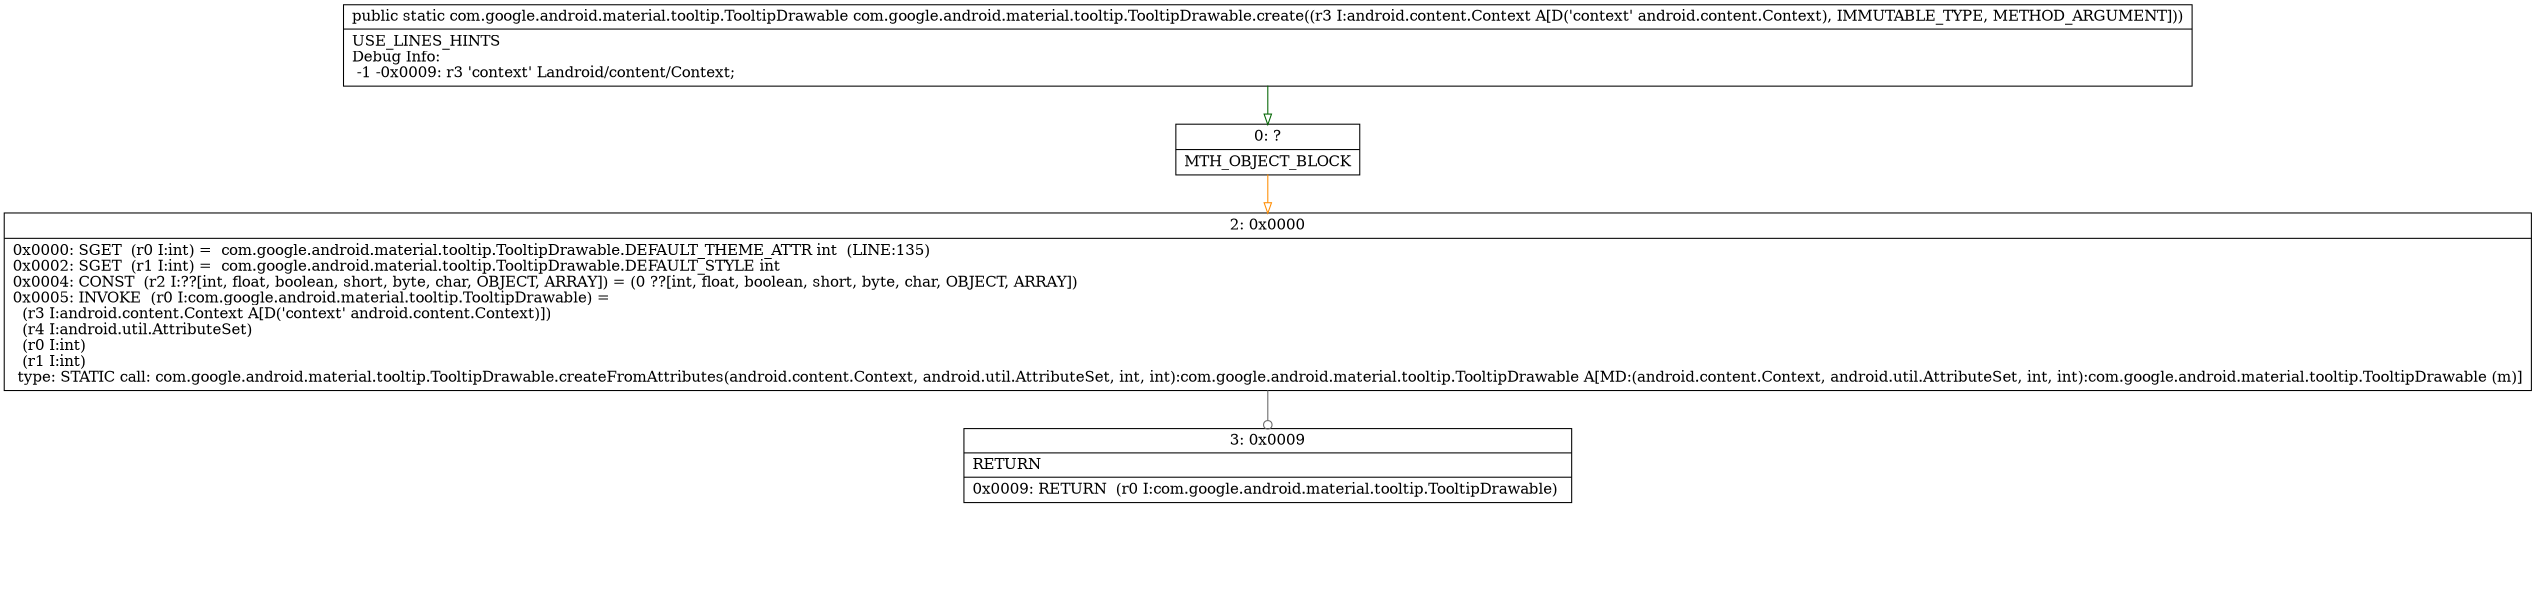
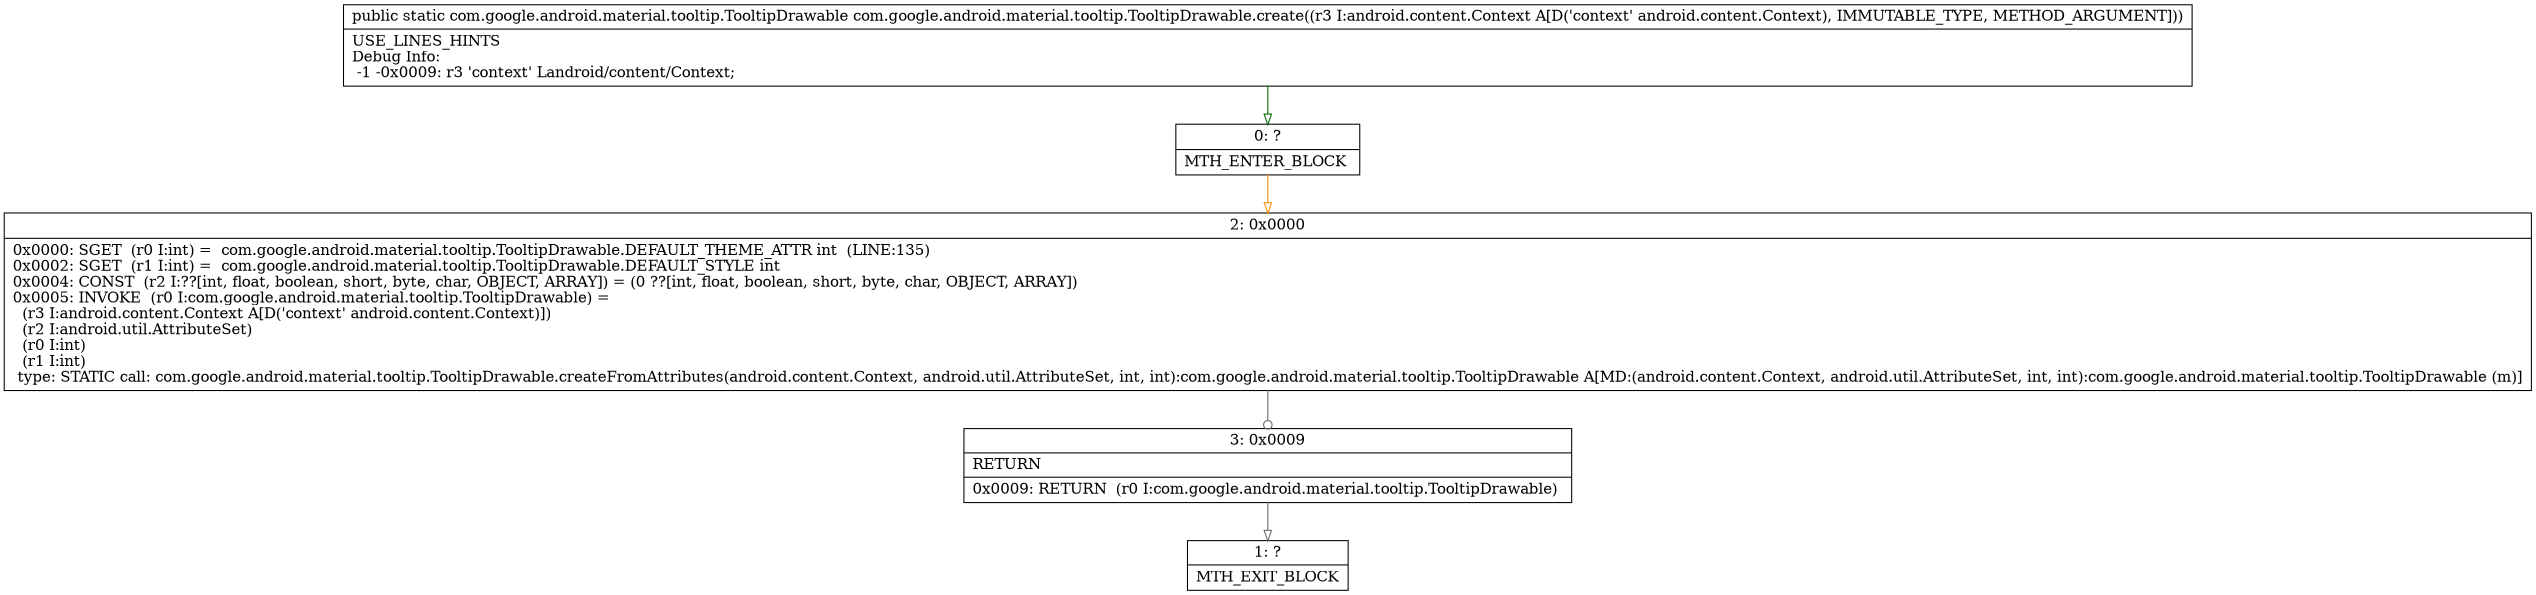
node "0: ?": text "MTH_OBJECT_BLOCK" -> "MTH_ENTER_BLOCK"
node "2: 0x0000": text "(r4 I:android.util.AttributeSet)" -> "(r2 I:android.util.AttributeSet)"
node "1: ?": added
